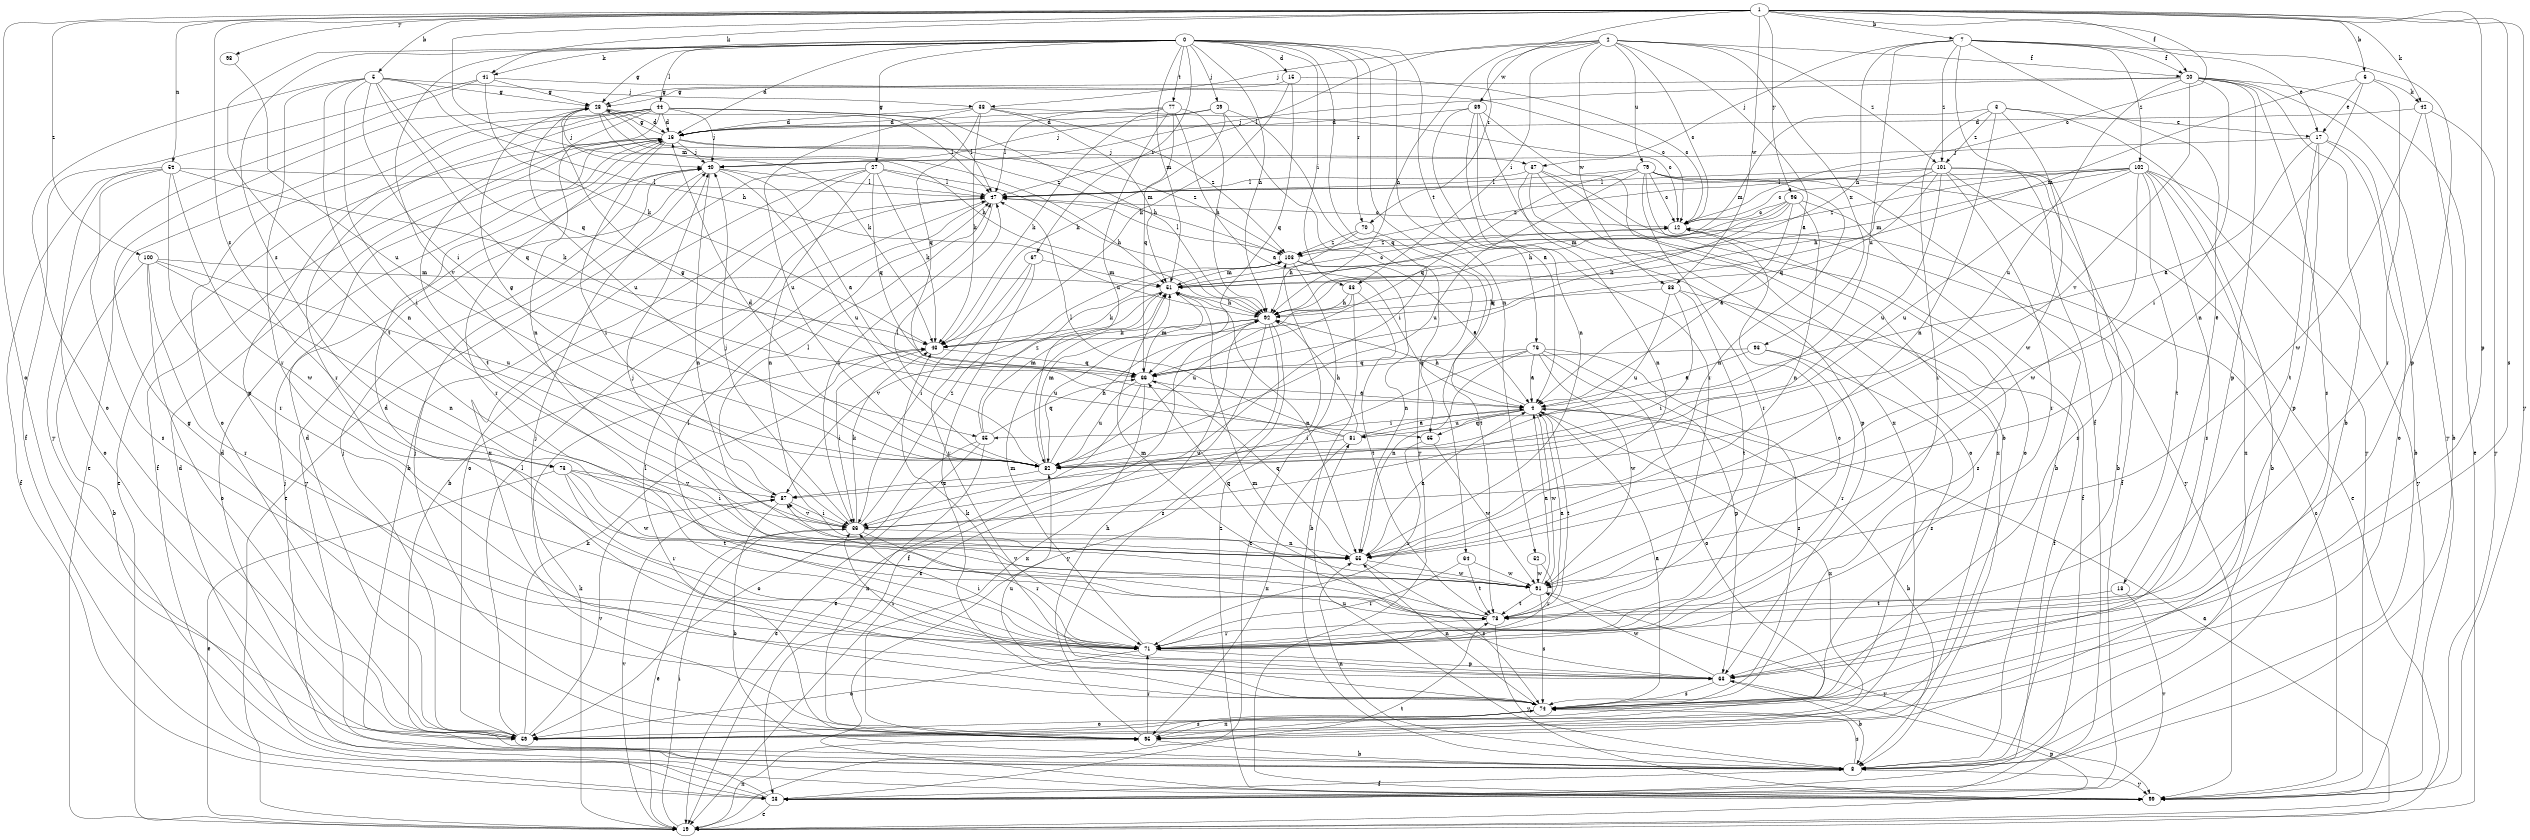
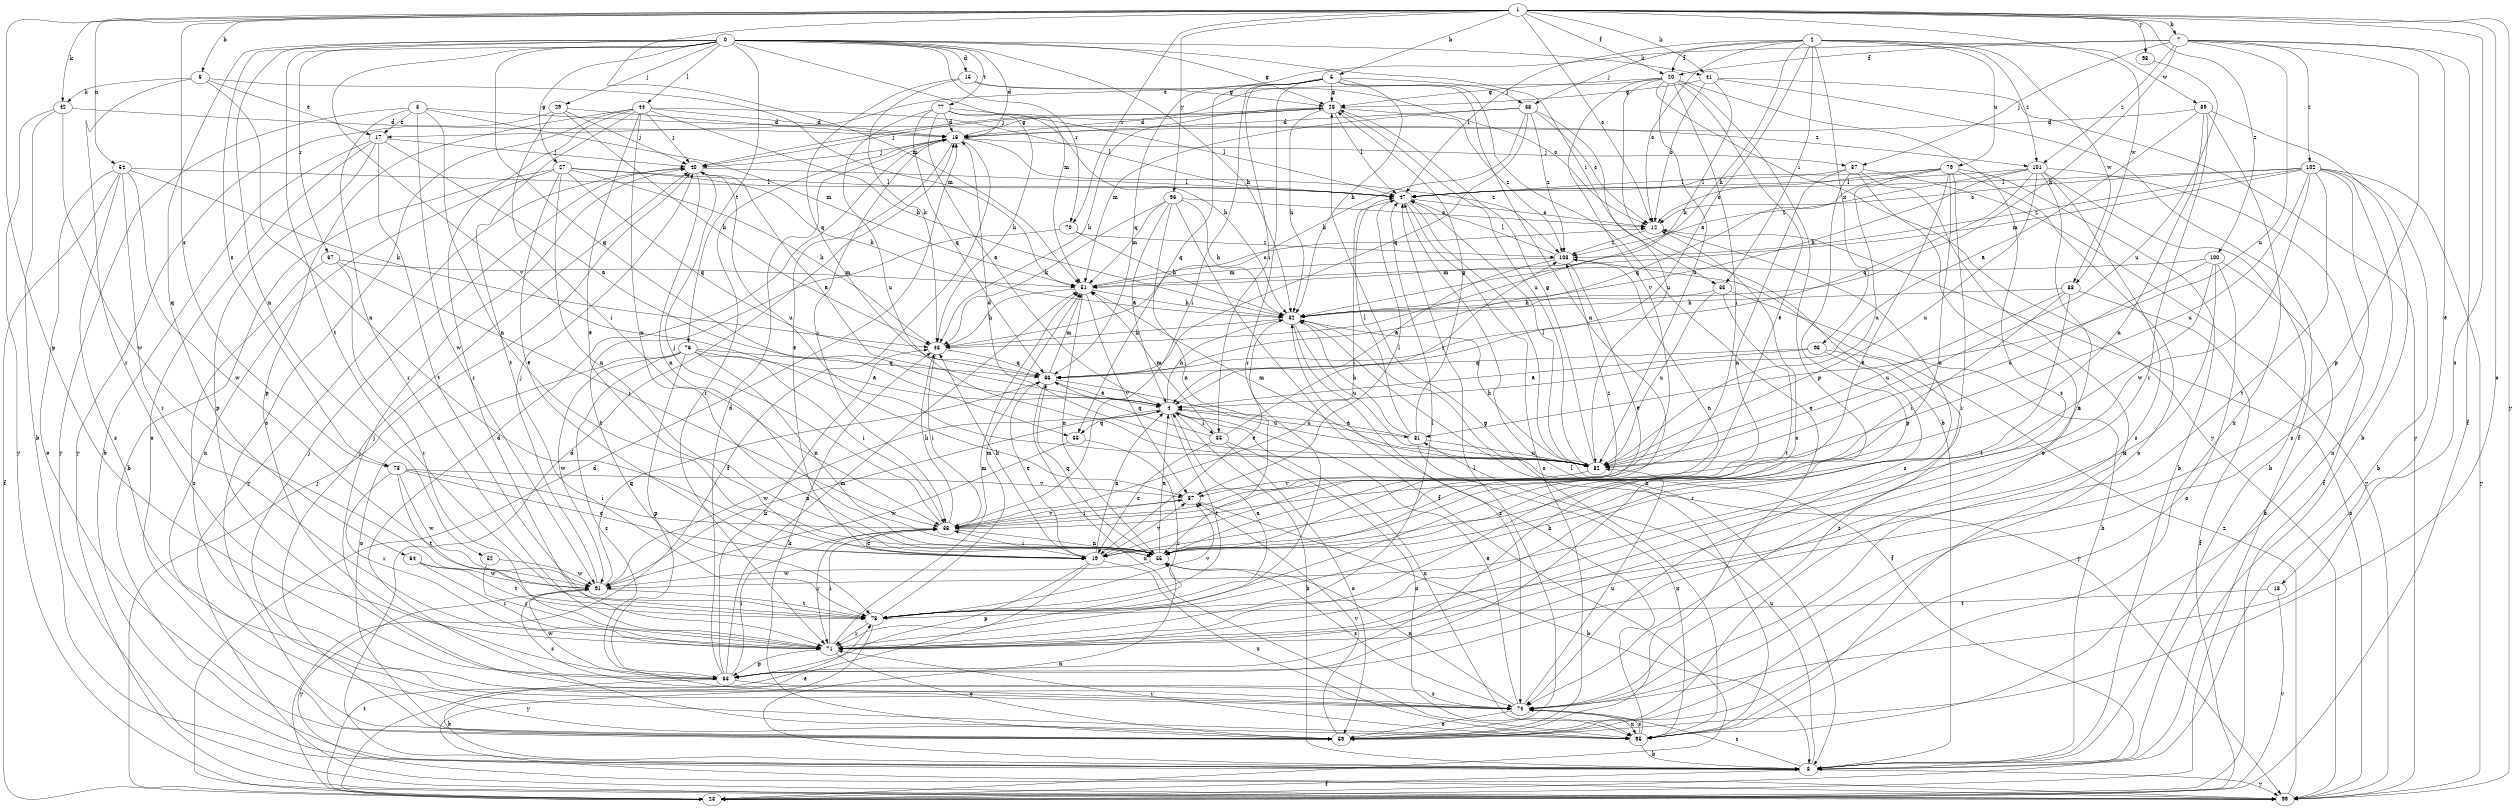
node "92": label "92" -> "32"
edge "23" -> "19": reversed
